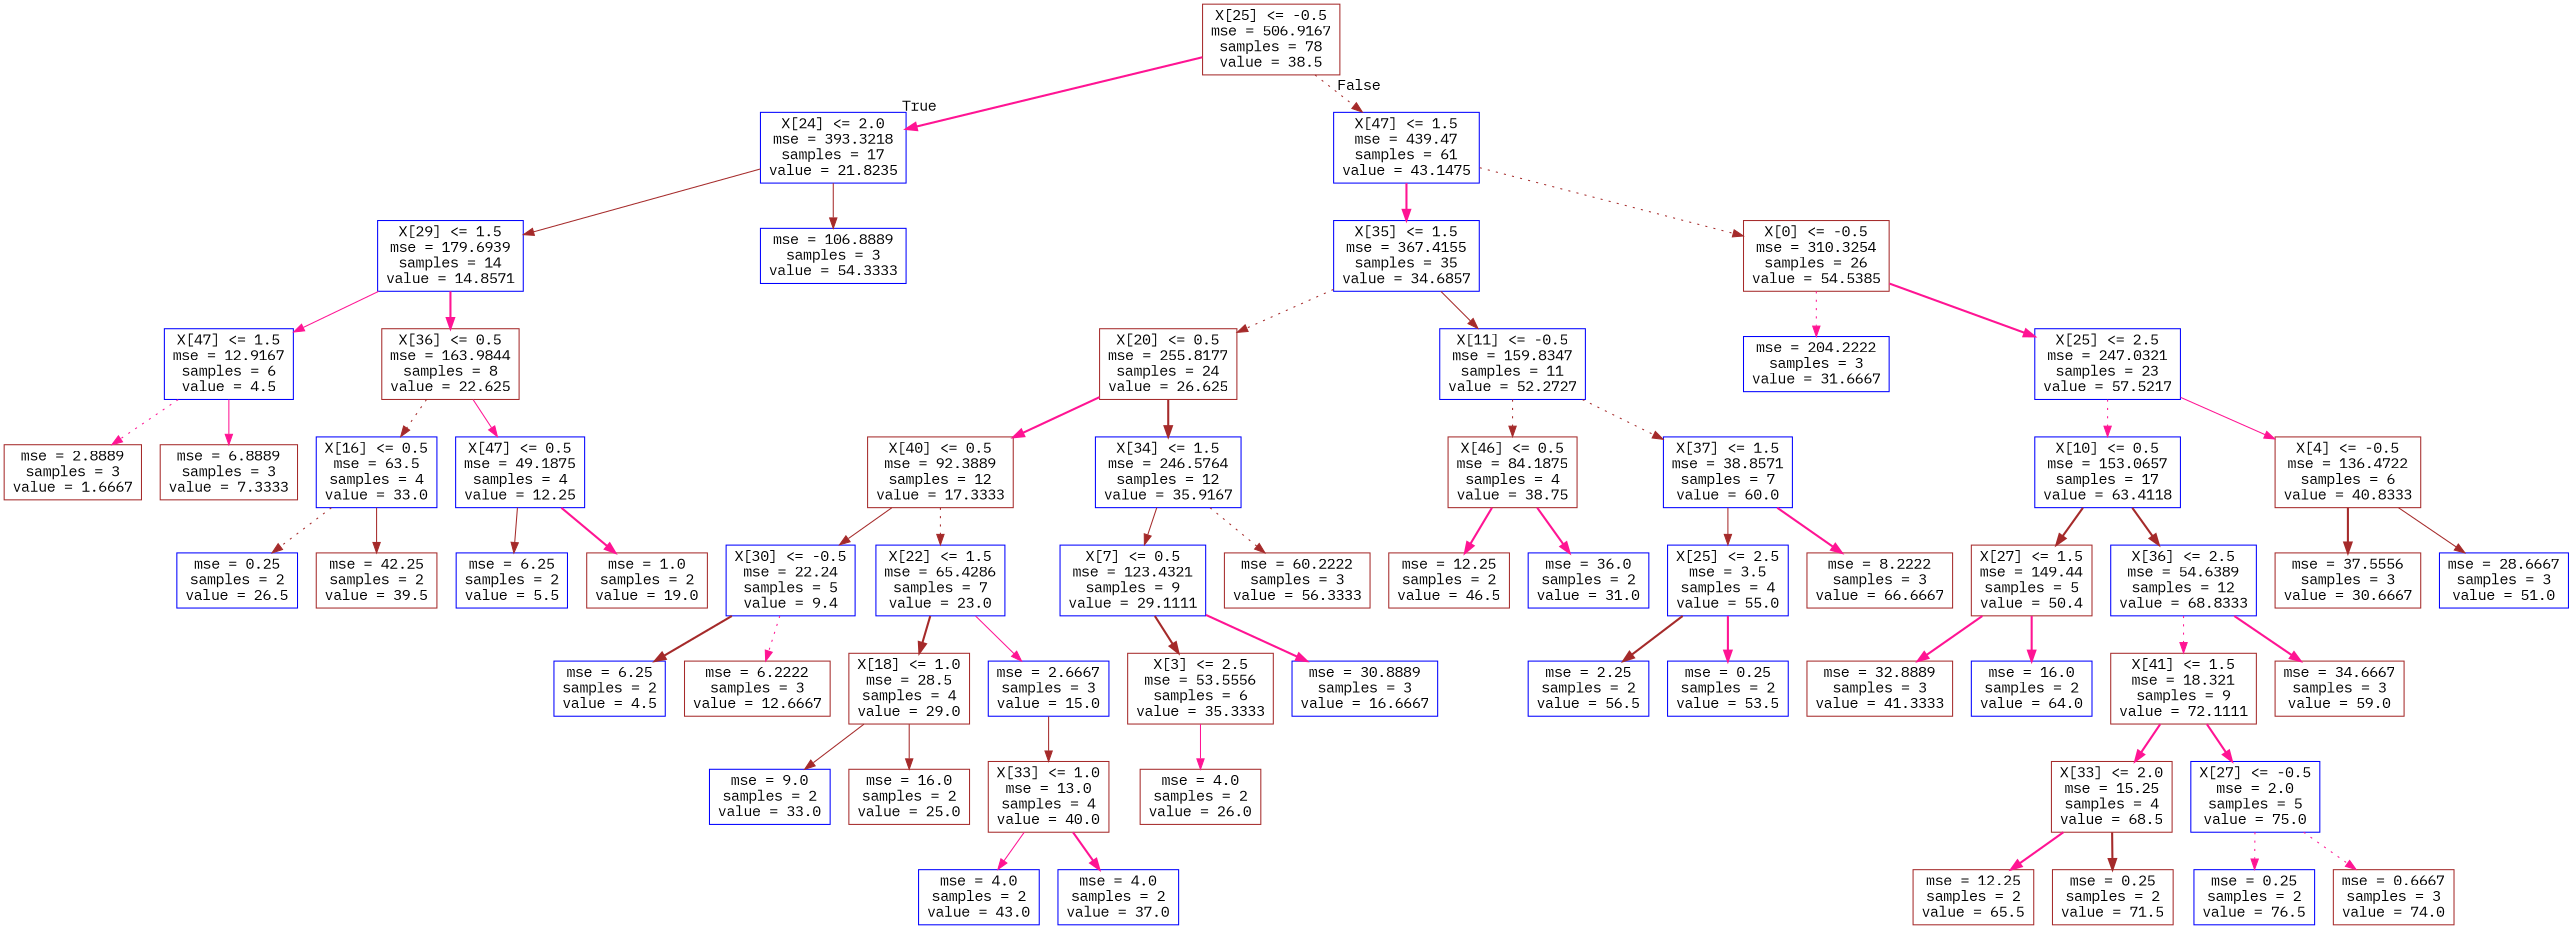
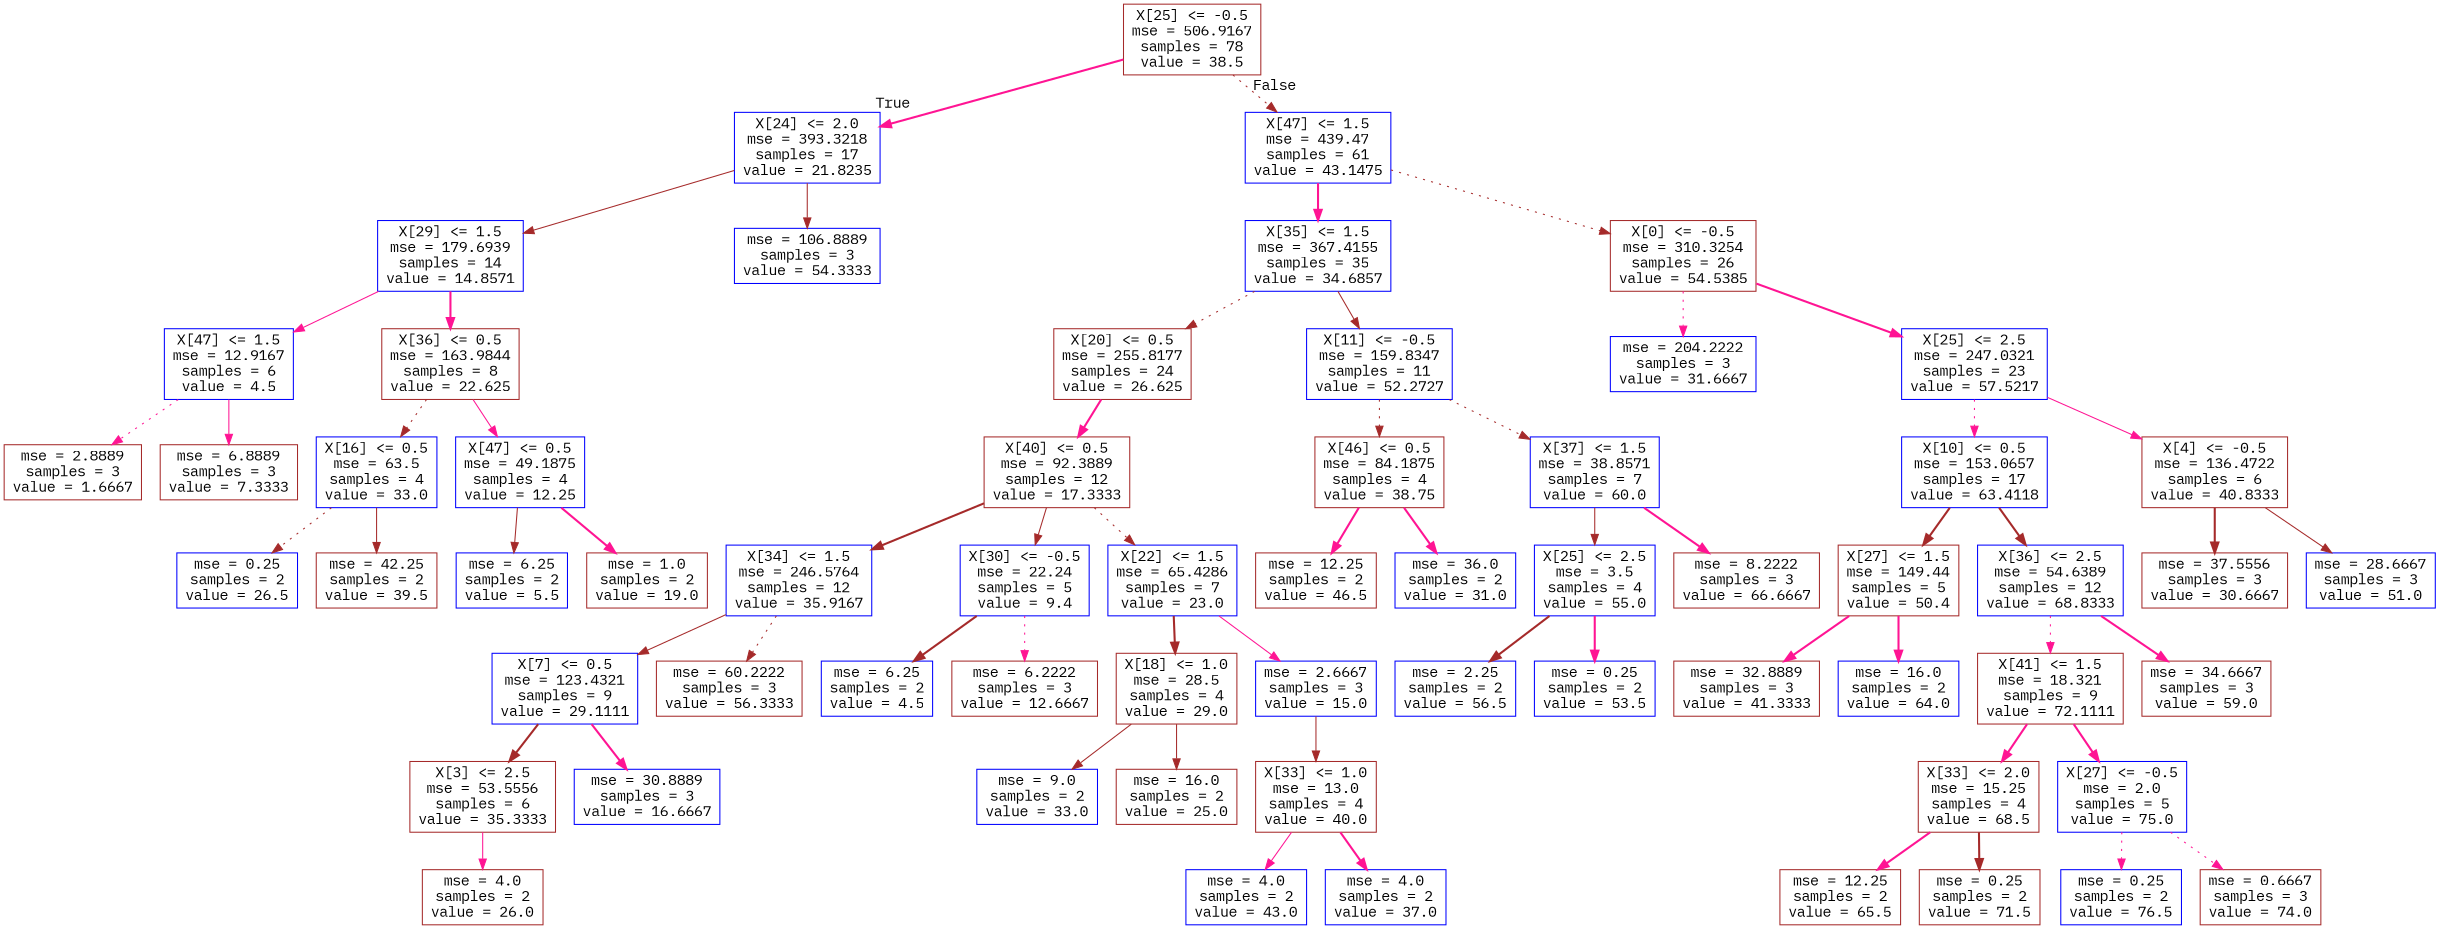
edge "X[20] <= 0.5 mse = 255.8177 samples = 24 value = 26.625" -> "X[34] <= 1.5 mse = 246.5764 samples = 12 value = 35.9167": now "X[40] <= 0.5 mse = 92.3889 samples = 12 value = 17.3333" -> "X[34] <= 1.5 mse = 246.5764 samples = 12 value = 35.9167"
